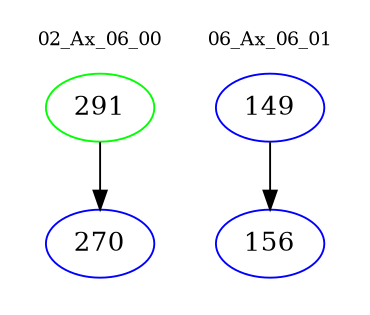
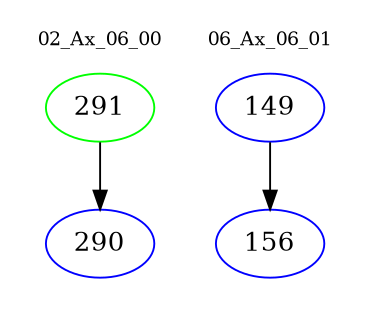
node "270": label "270" -> "290"
